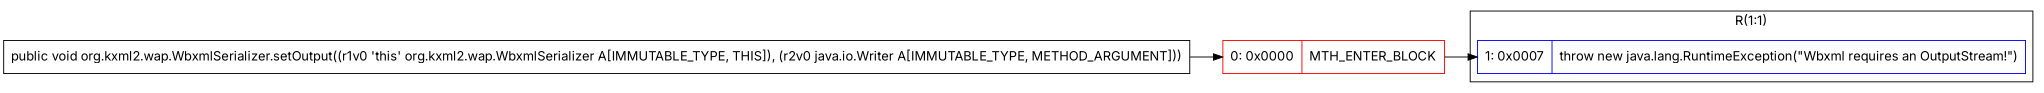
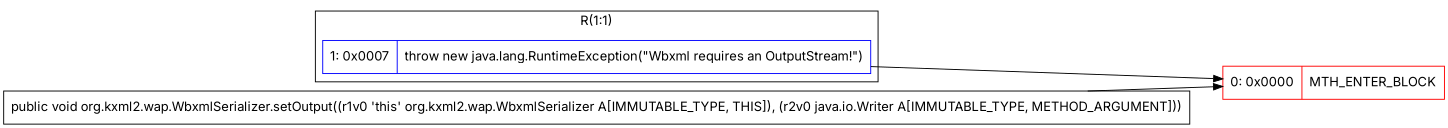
edge "0: 0x0000" -> "1: 0x0007": reversed
